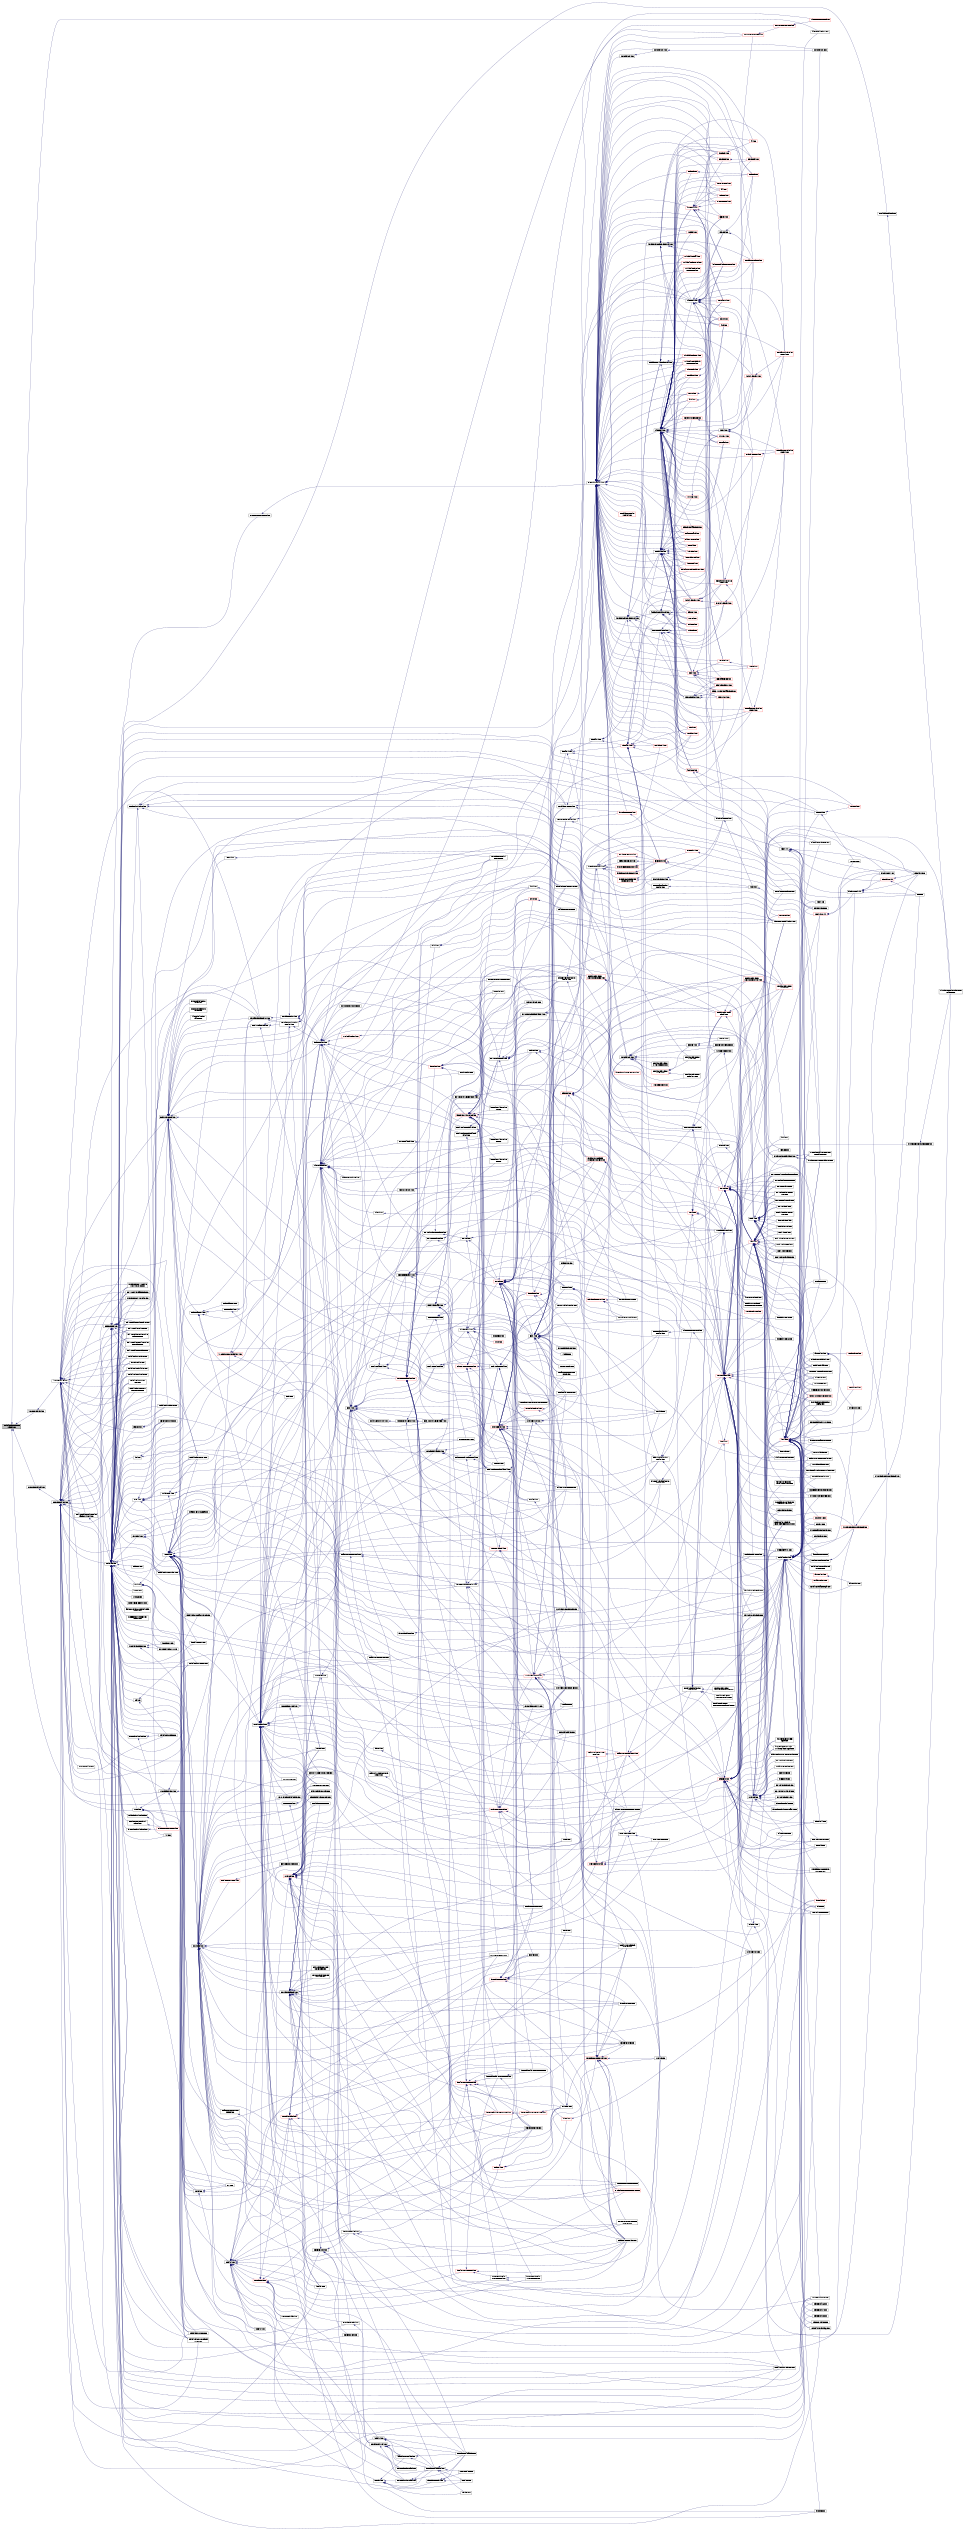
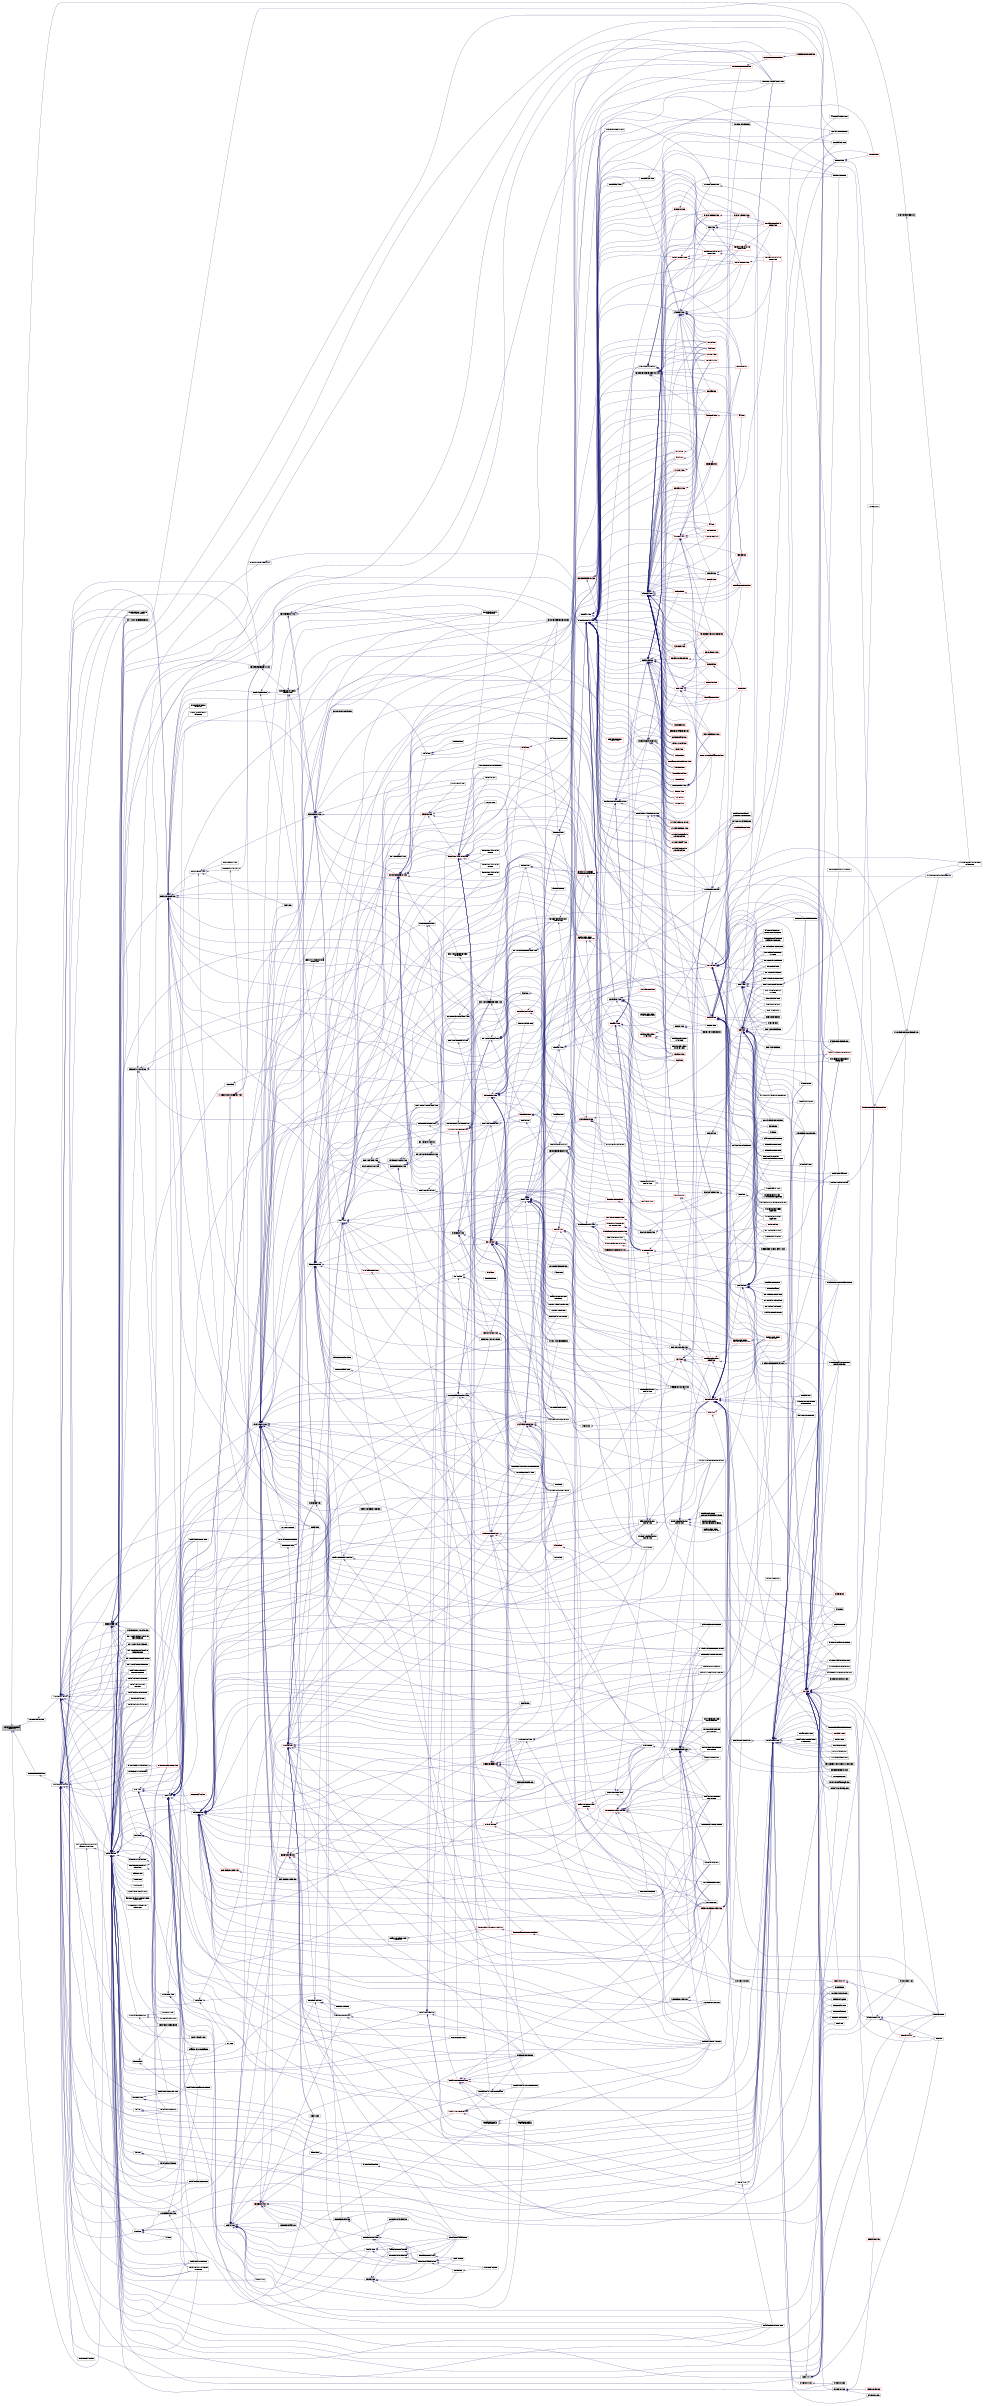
node "process.cpp": added
edge "simple_central_tuplespace _client.cpp" -> "lcos.hpp": now "simple_central_tuplespace _client.cpp" -> "apply_remote_client.cpp"
node "snappy_exceptions _filter.cpp": label "snappy_exceptions _filter.cpp" -> "snappy_serialization _filter.cpp"
node "zlib_serialization _filter.cpp": removed
node "apply_reference.hpp": label "apply_reference.hpp" -> "apply_helper.hpp"
node "future_hang_on_then _629.cpp": added
node "channel_local.big": label "channel_local.big" -> "channel_local.cpp"
edge "executors.hpp" -> "thread_pool_os_executors.hpp": added
node "base_action.hpp": label "base_action.hpp" -> "base_action.launch"
node "base_lco_with_value.cpp": added
edge "serialization_list.cpp" -> "serialize.hpp": now "serialization_list.cpp" -> "persistent_auto_chunk _size.hpp"
node "action_move_semantics.cpp": label "action_move_semantics.cpp" -> "colocated_move_semantics.cpp"
edge "transpose_block_numa.cpp" -> "serialization.hpp": now "hpx.hpp" -> "serialization.hpp"
node "configuration.cpp": color red -> black
node "any_serialization.numa": label "any_serialization.numa" -> "any_serialization.cpp"
edge "serialization_performance.cpp" -> "serialize.hpp": now "serialization_performance.cpp" -> "polymorphic_nonintrusive _factory_impl.hpp"
edge "smart_ptr_polymorphic.cpp" -> "output_archive.hpp": added
node "partitioner.cpp": label "partitioner.cpp" -> "partitioner.streams"
node "adjacent.hpp": label "adjacent.hpp" -> "actions.hpp"
node "set_cmd_line.hpp": added
node "raw_values_serializable.cpp": label "raw_values_serializable.cpp" -> "raw_values_counter.cpp"
edge "manage_counter_type.hpp" -> "counters.cpp": reversed
node "registry.hpp": label "registry.hpp" -> "exclusive.hpp"
node "symbol_namespace_server.cpp": color red -> black
edge "parcelport_libfabric.cpp" -> "encode_parcels.hpp": added
edge "runtime.cpp" -> "counter_creators.hpp": reversed
edge "rma_receiver.cpp" -> "decode_parcels.hpp": now "rma_receiver.cpp" -> "sender.cpp"
